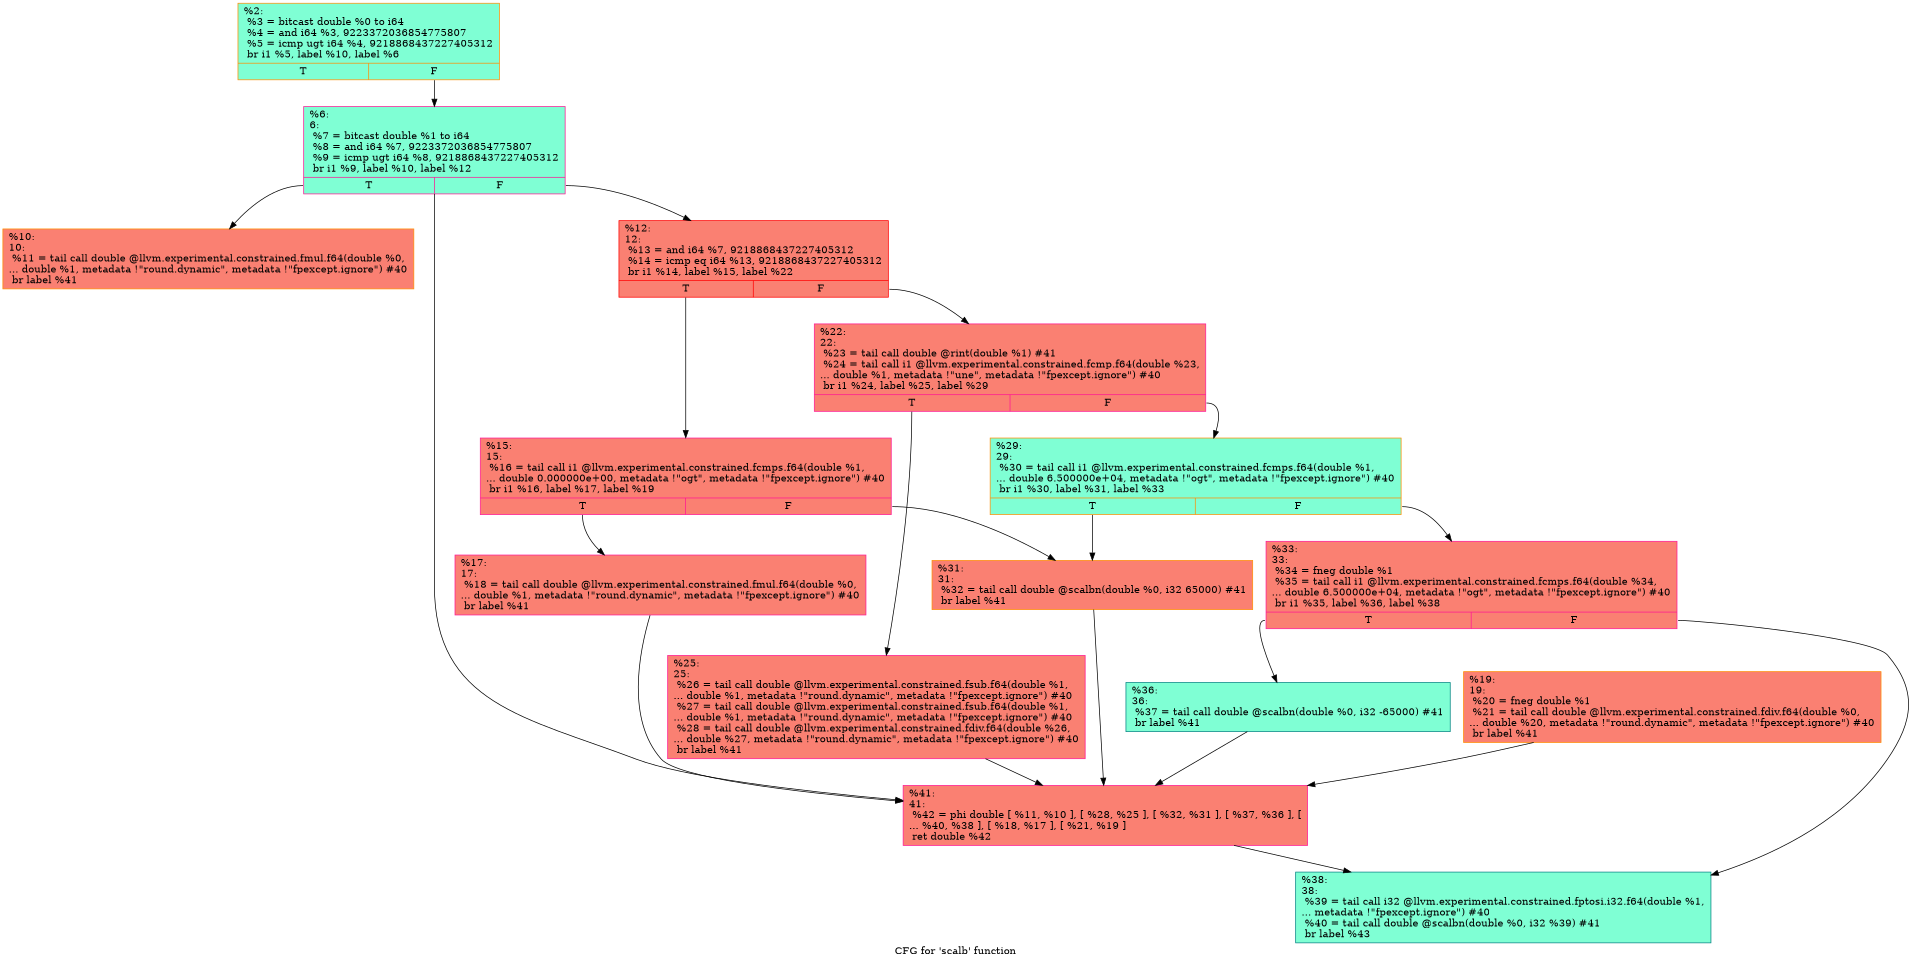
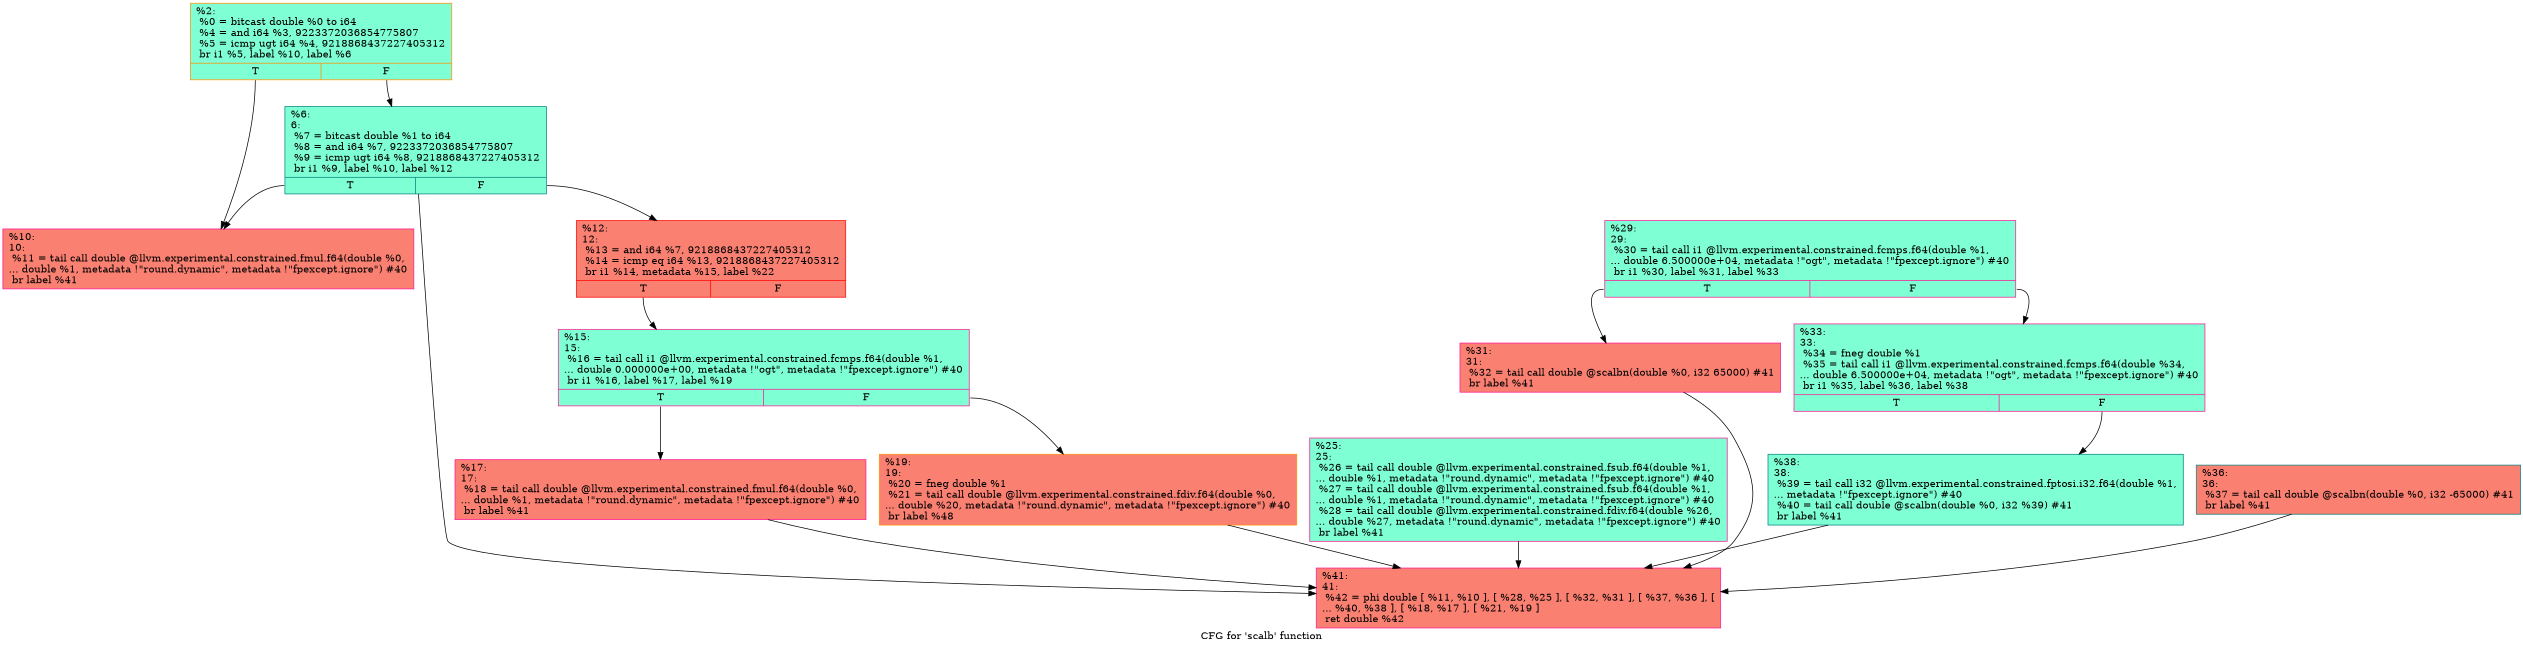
node "%2:": text "%3 = bitcast double %0 to i64" -> "%0 = bitcast double %0 to i64"
node "%6:": color deeppink -> teal
edge "%2:" -> "%10:": added
node "%10:": color darkorange -> deeppink
node "%12:": text "br i1 %14, label %15, label %22" -> "br i1 %14, metadata %15, label %22"
node "%22:": removed
node "%15:": fillcolor salmon -> aquamarine
node "%29:": color darkorange -> deeppink
edge "%15:" -> "%31:": now "%15:" -> "%19:"
node "%31:": color darkorange -> deeppink
node "%33:": fillcolor salmon -> aquamarine
edge "%33:" -> "%36:": removed
node "%25:": fillcolor salmon -> aquamarine
node "%36:": fillcolor aquamarine -> salmon
node "%19:": text "br label %41" -> "br label %48"
edge "%41:" -> "%38:": reversed
node "%38:": text "br label %43" -> "br label %41"
